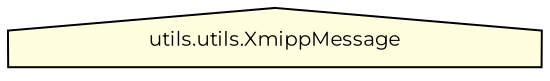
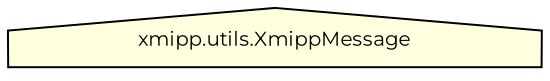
node "utils.utils.XmippMessage": label "utils.utils.XmippMessage" -> "xmipp.utils.XmippMessage"
